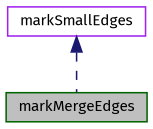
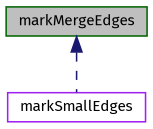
edge "markMergeEdges" -> "markSmallEdges": reversed
